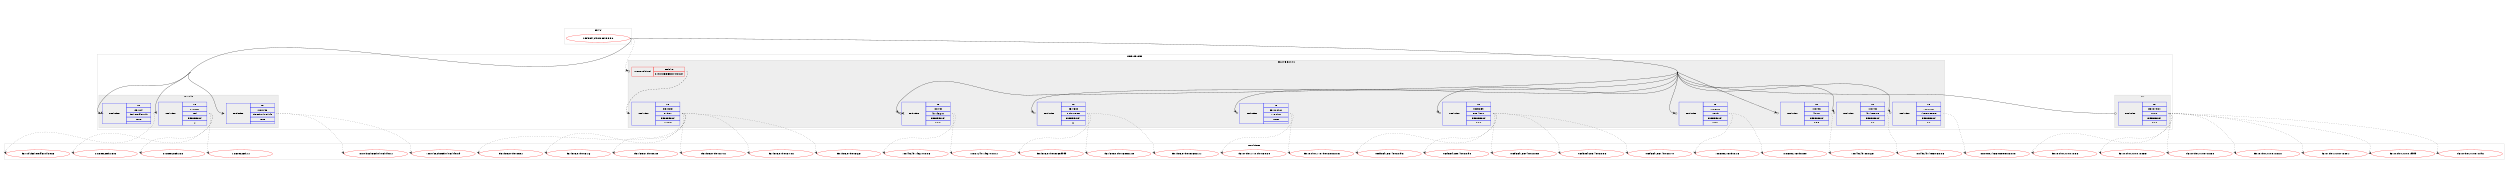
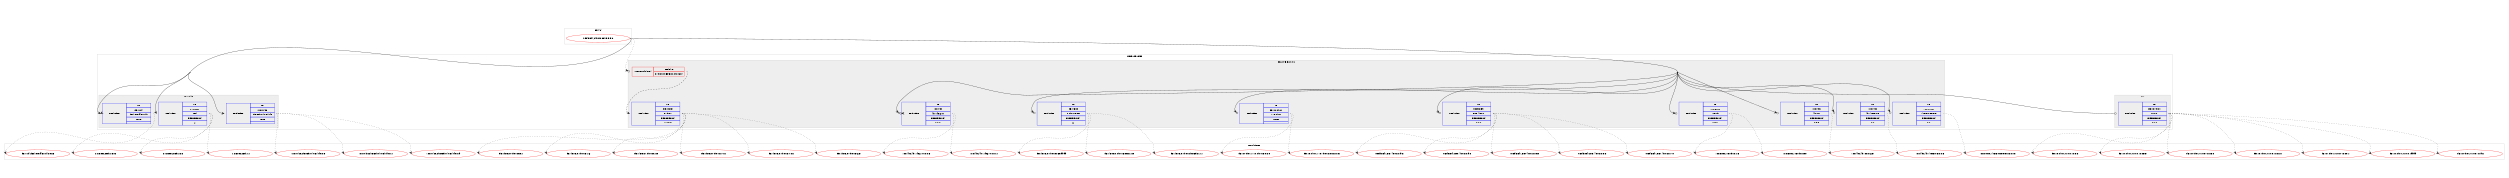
node "use_conditional": text "python_targets_python2_7" -> "python_media_python2_7"
node "x11-misc/shared-mime-info-1.8": added
node "x11-sys/libXxf86vm-1.1.4": label "x11-sys/libXxf86vm-1.1.4" -> "x11-libs/libXxf86vm-1.1.4"
node "dev-lang/python-exec-2.4.4": label "dev-lang/python-exec-2.4.4" -> "dev-lang/python-shared-2.4.4"
